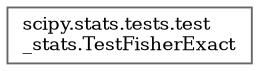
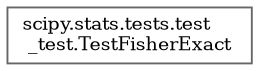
node "scipy.stats.tests.test _stats.TestFisherExact": label "scipy.stats.tests.test _stats.TestFisherExact" -> "scipy.stats.tests.test _test.TestFisherExact"
